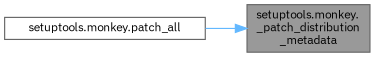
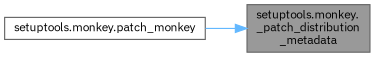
node "setuptools.monkey.patch_all": label "setuptools.monkey.patch_all" -> "setuptools.monkey.patch_monkey"
